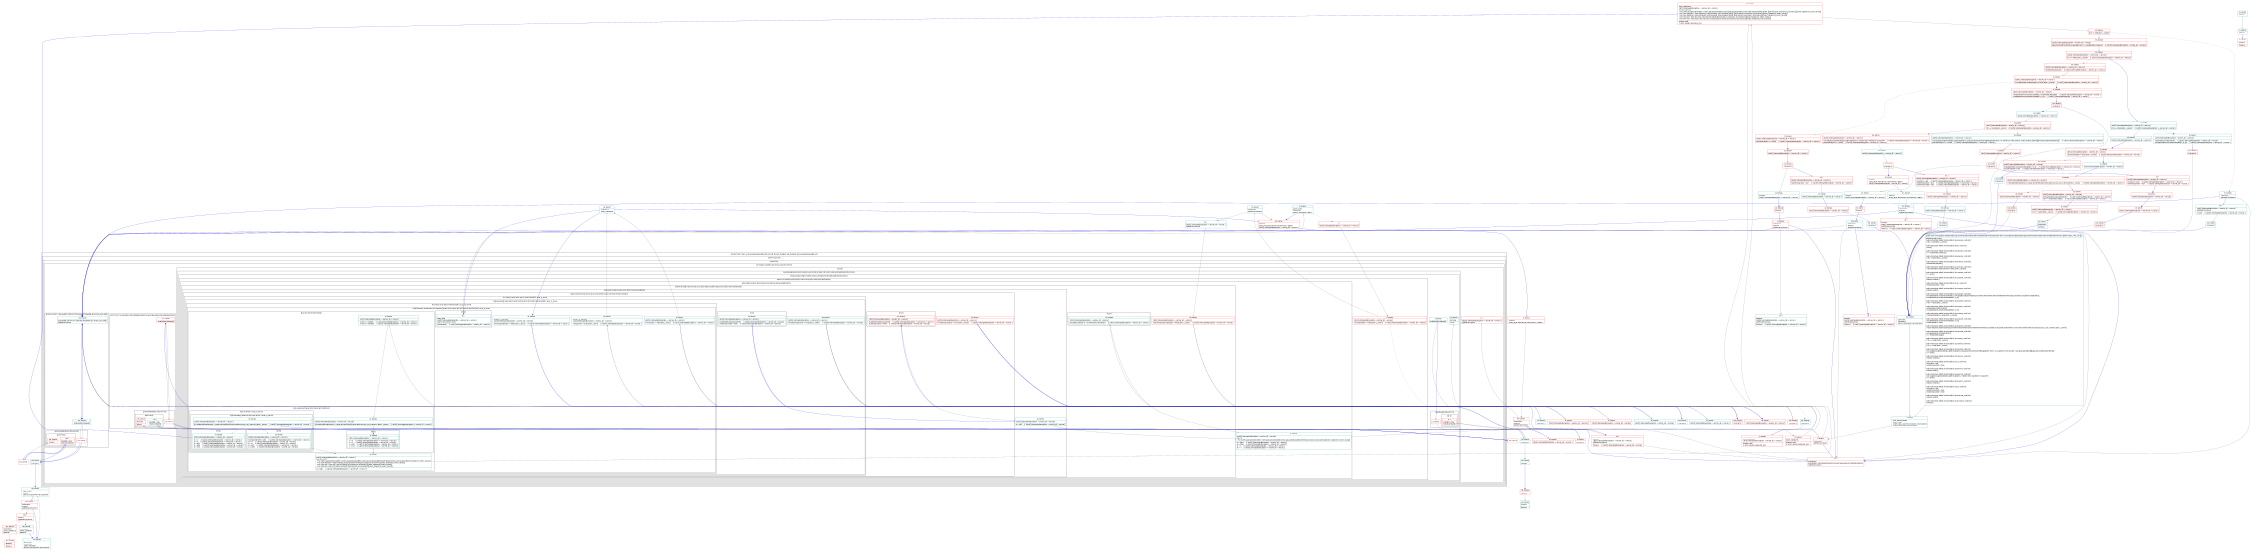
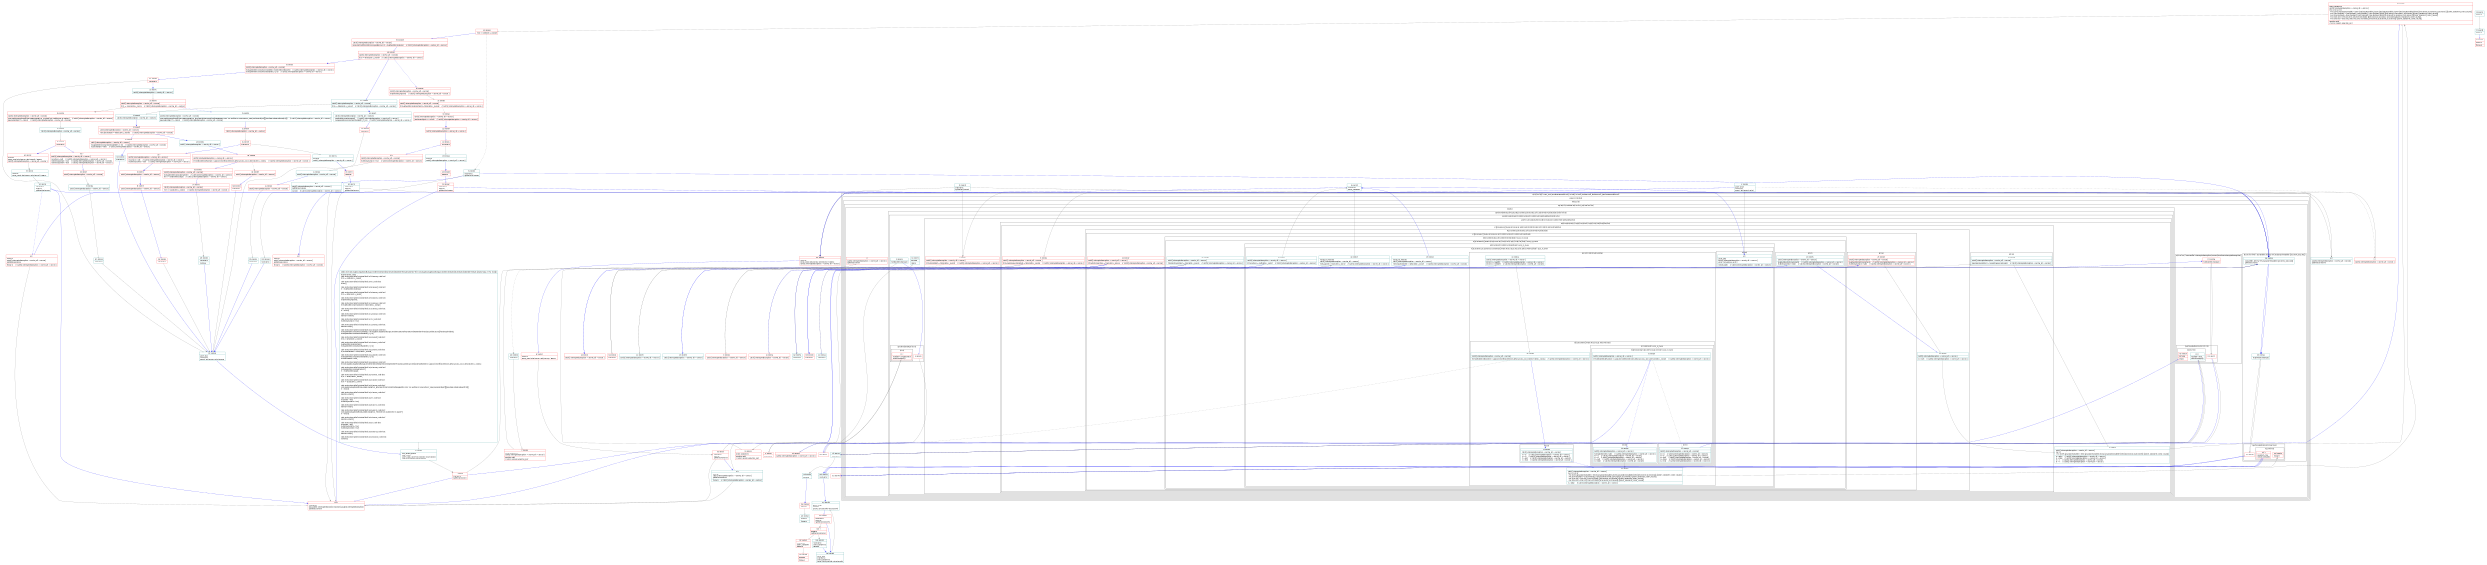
edge "50: 0x00a0" -> "61: 0x00ad": now "48: 0x0093" -> "61: 0x00ad"
edge "94: 0x012f" -> "34: 0x0058": reversed
node "60: ?": removed
edge "29: 0x004e" -> "30: 0x0050": reversed
node "11: ?": text "r9.exited = true" -> "r9.exited = createSurface"
node "99: ?": color red -> teal
